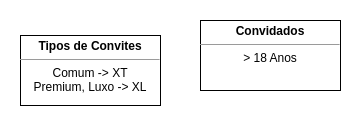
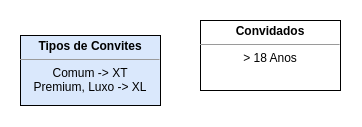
node "Tipos de Convites Comum -> XT Premium, Luxo -> XL": fillcolor #ffffff -> #dae8fc
